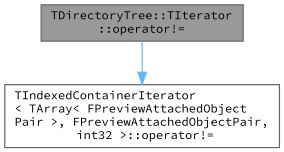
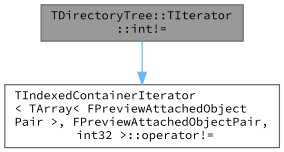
node "TDirectoryTree::TIterator ::operator!=": label "TDirectoryTree::TIterator ::operator!=" -> "TDirectoryTree::TIterator ::int!="
